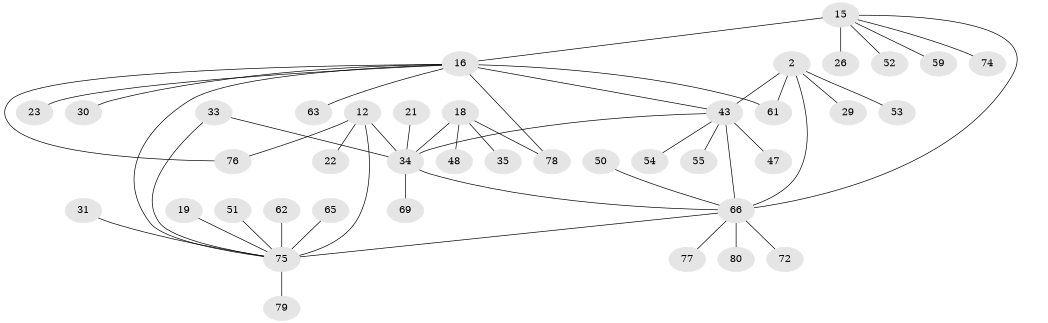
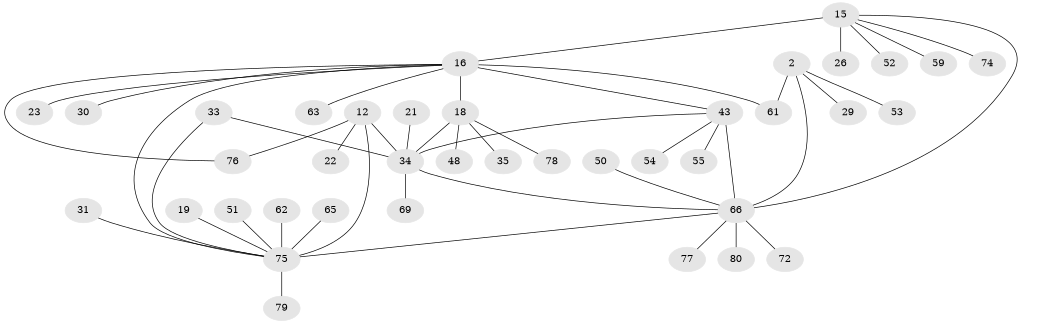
edge "2" -- "43": removed
edge "16" -- "78": now "16" -- "18"
node "47": removed
